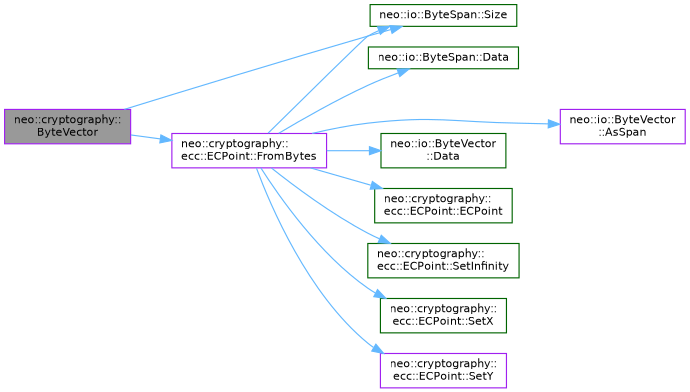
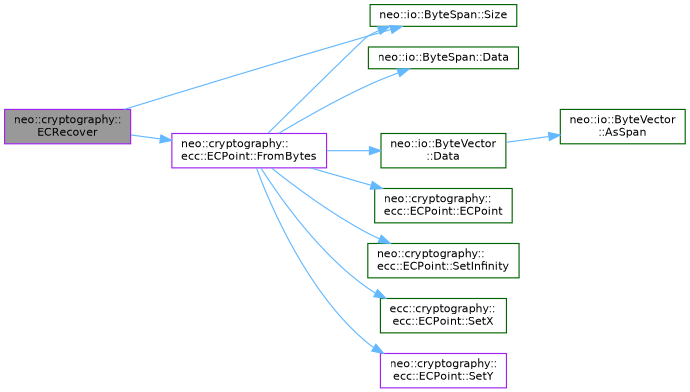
edge "neo::cryptography:: ecc::ECPoint::FromBytes" -> "neo::io::ByteVector ::AsSpan": now "neo::io::ByteVector ::Data" -> "neo::io::ByteVector ::AsSpan"
node "neo::cryptography:: ByteVector": label "neo::cryptography:: ByteVector" -> "neo::cryptography:: ECRecover"
node "neo::io::ByteVector ::AsSpan": color purple -> darkgreen
node "neo::cryptography:: ecc::ECPoint::SetX": label "neo::cryptography:: ecc::ECPoint::SetX" -> "ecc::cryptography:: ecc::ECPoint::SetX"
